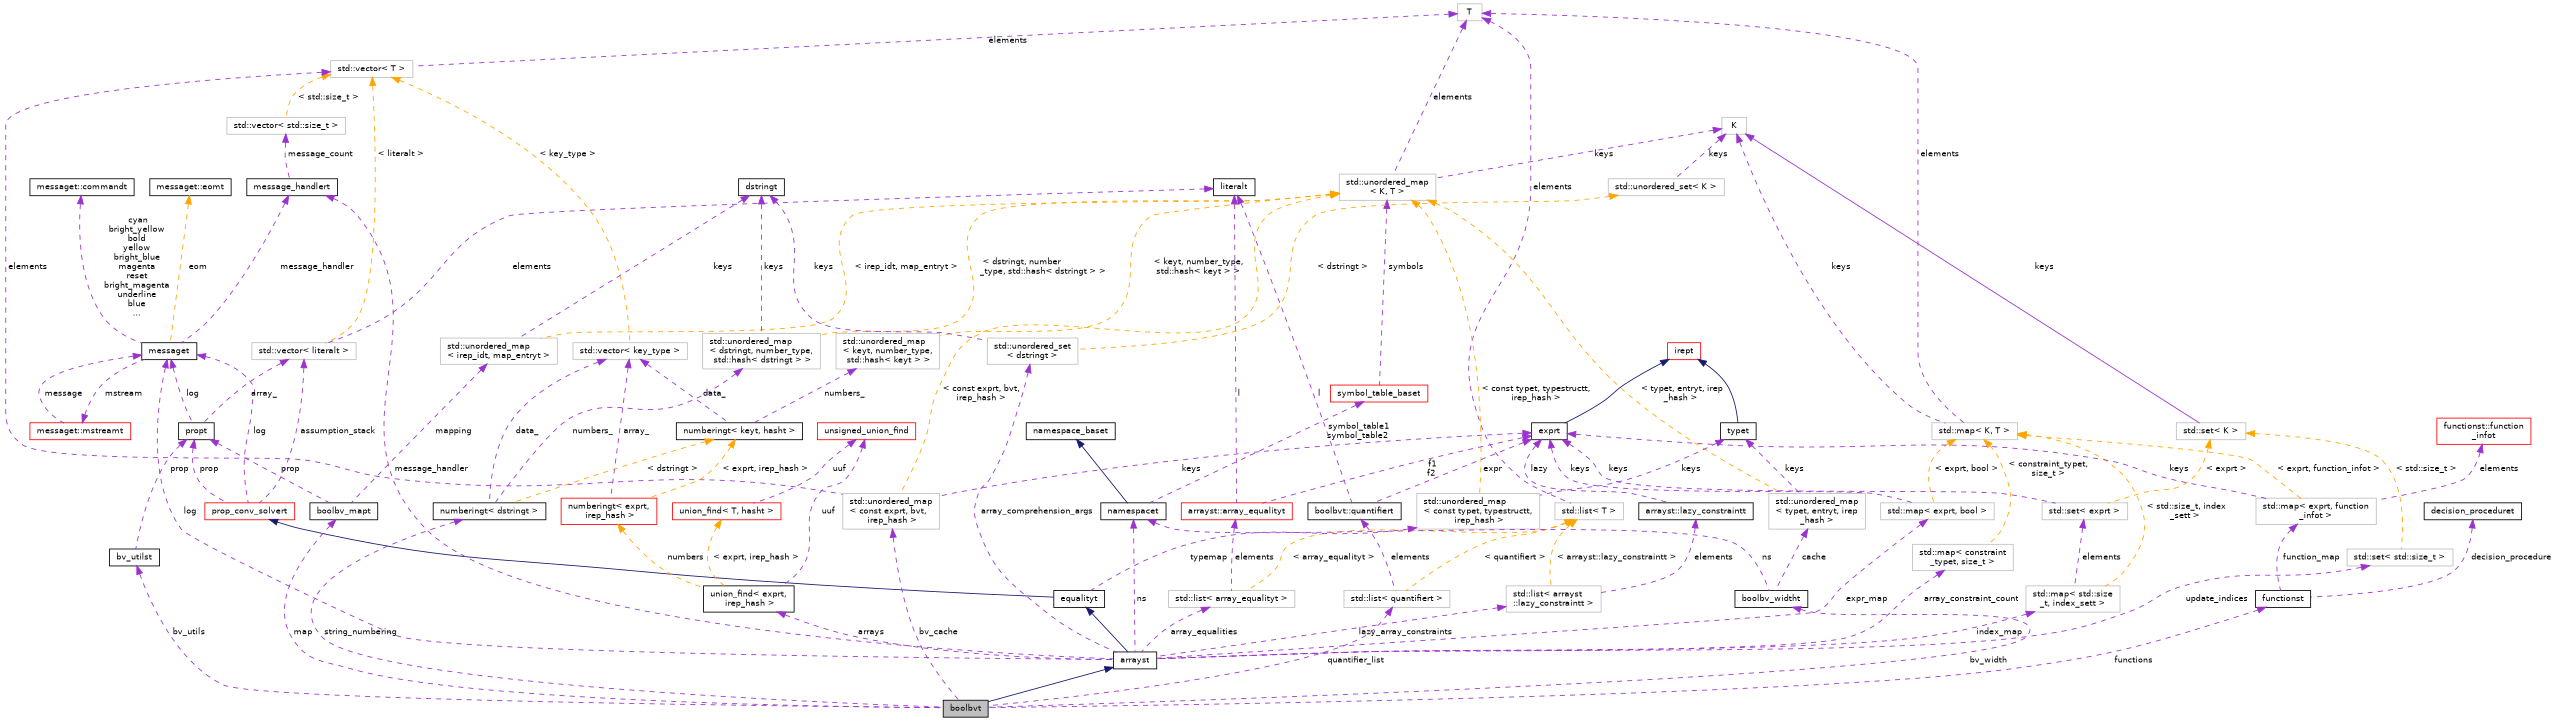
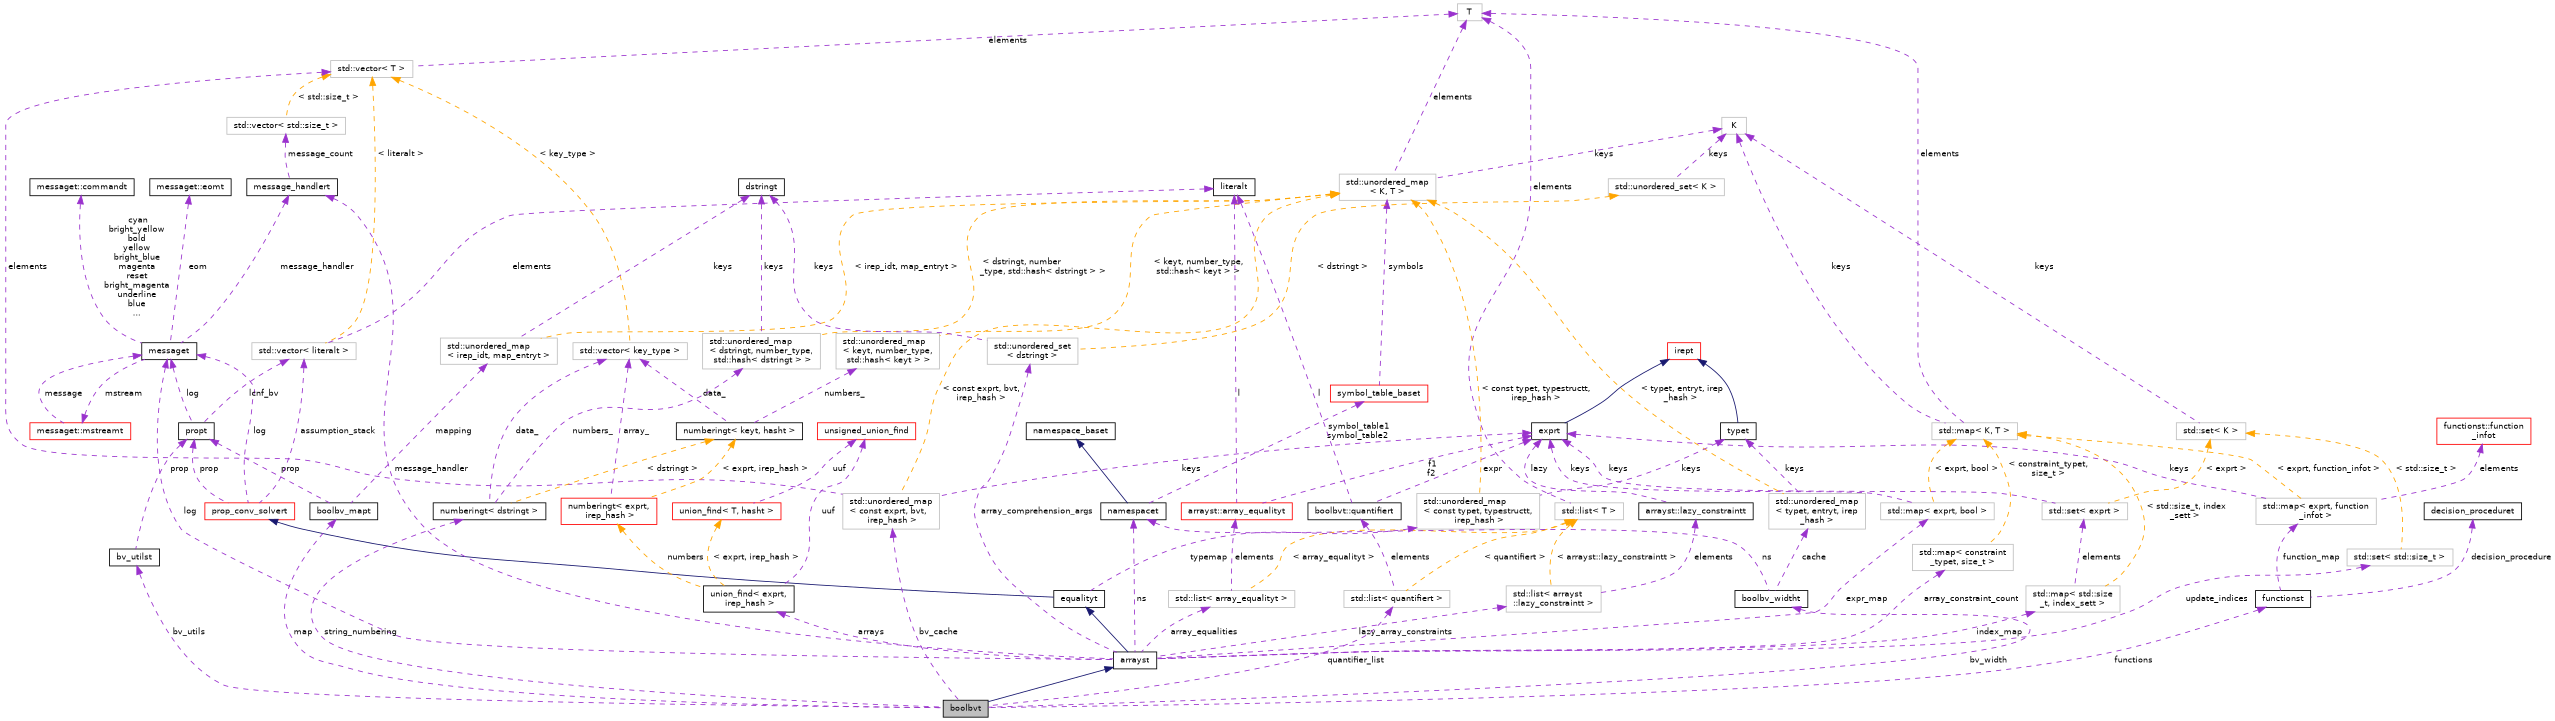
edge "messaget" -> "messaget::eomt": color orange -> darkorchid3
edge "std::set< K >" -> "K": style solid -> dashed
edge "propt" -> "std::vector< literalt >": label " array_" -> " lcnf_bv"
